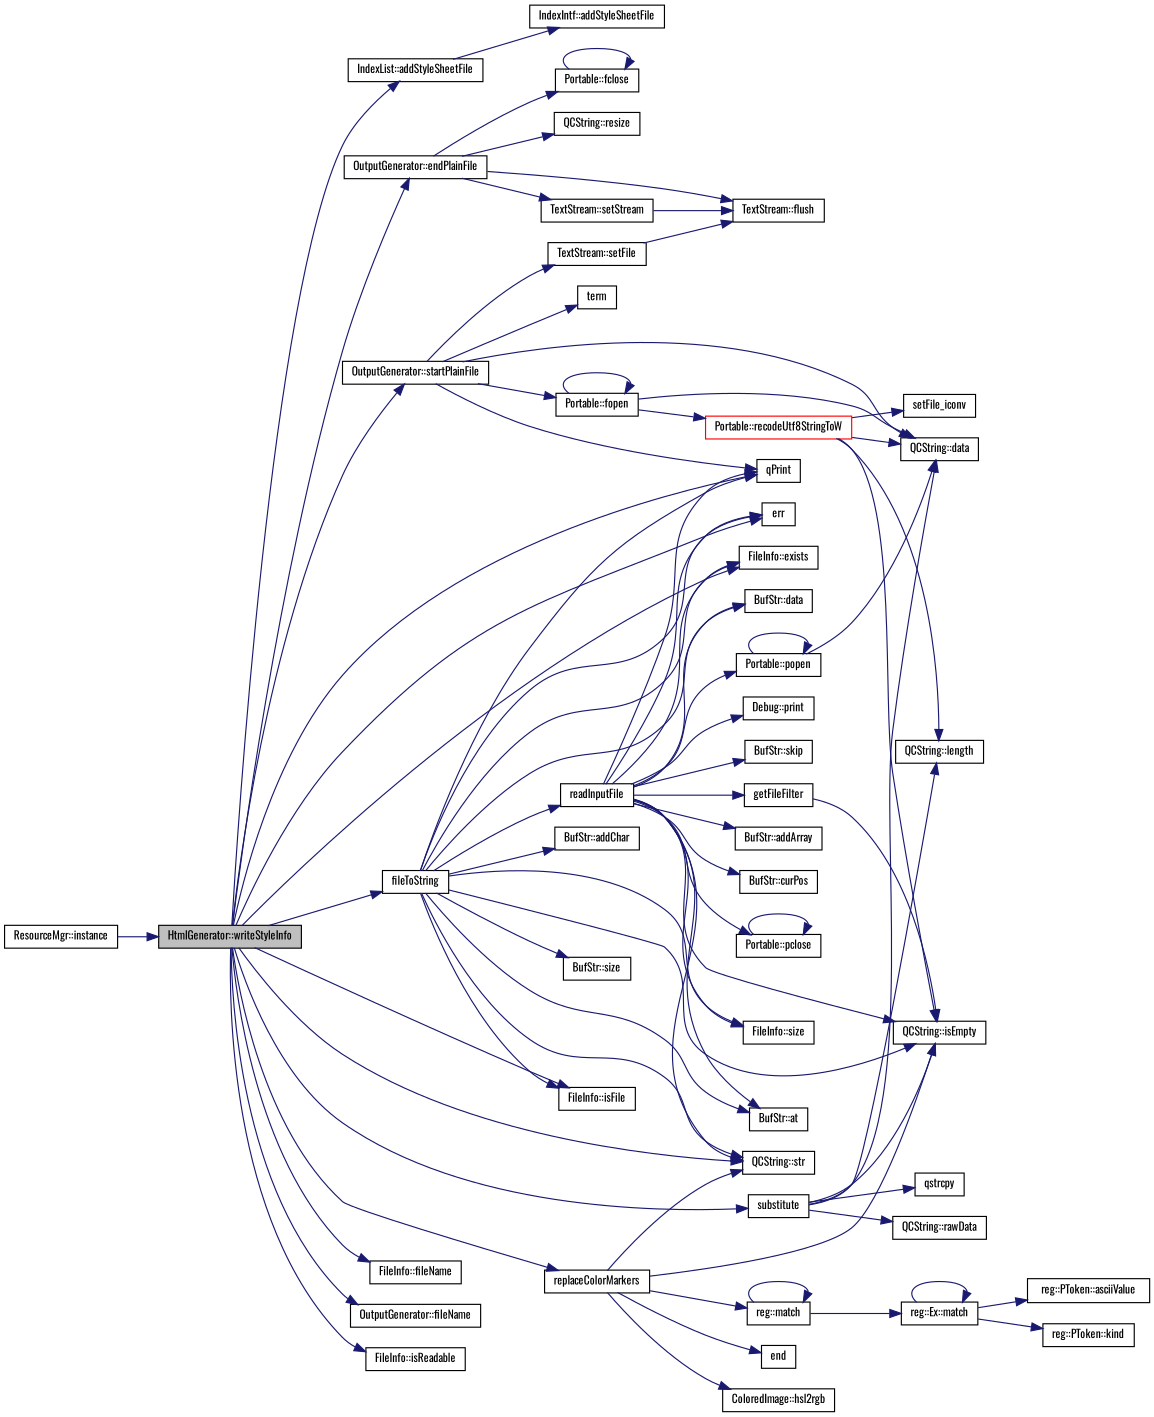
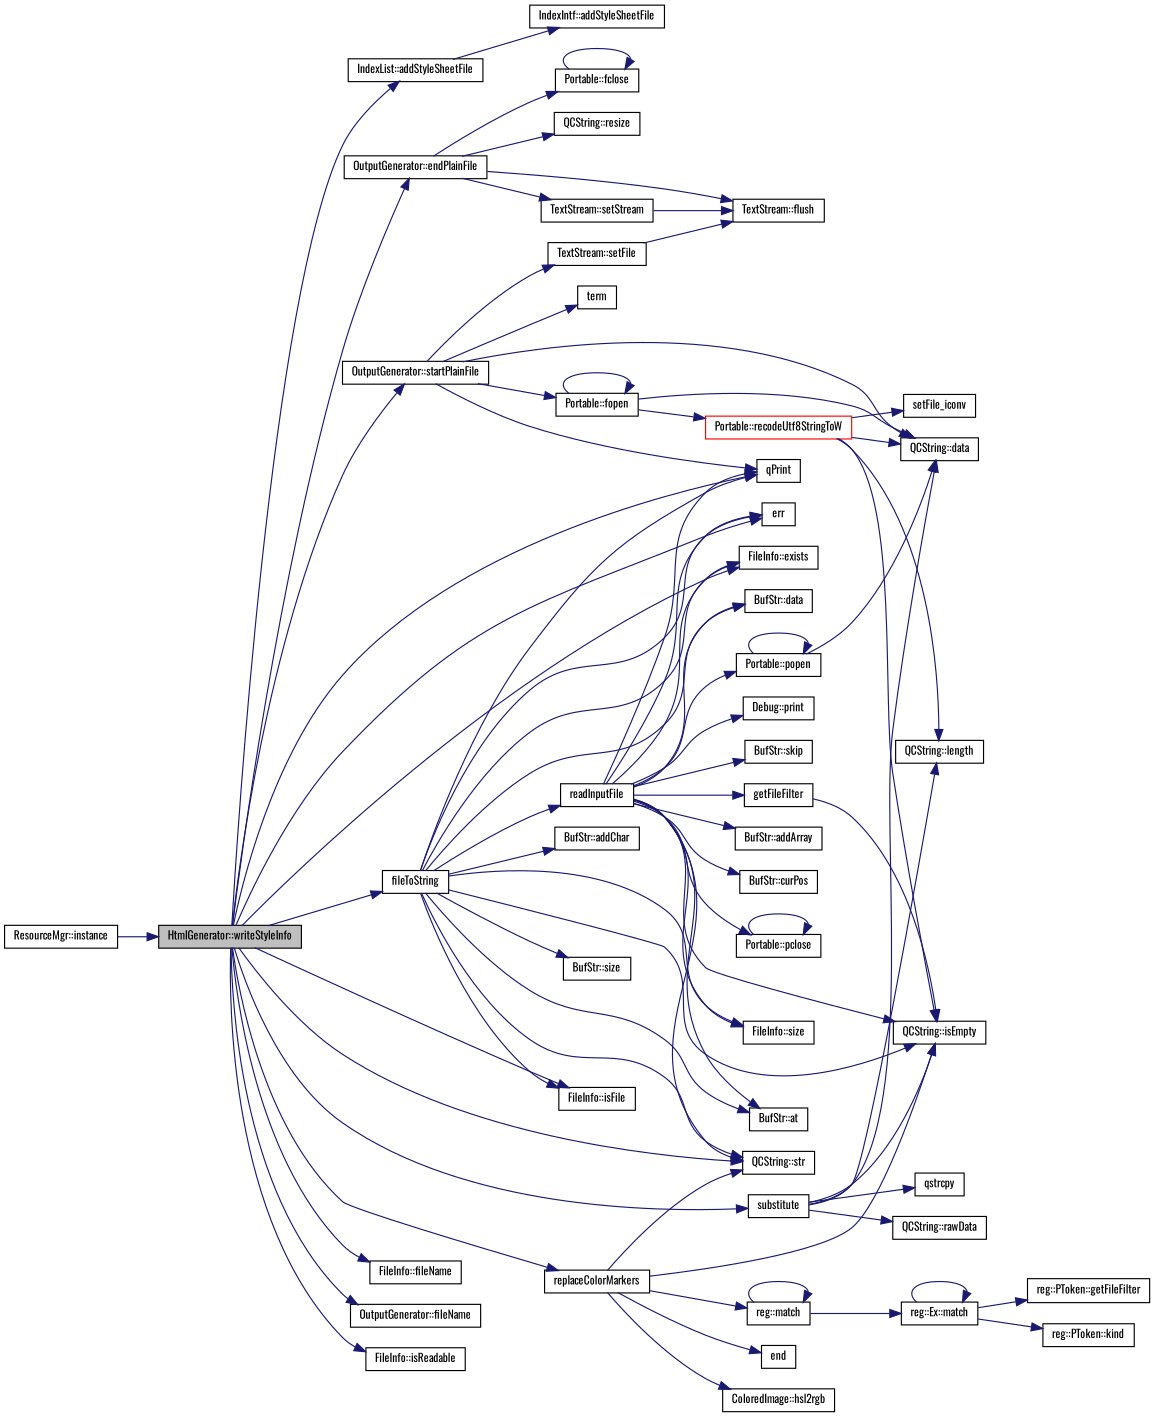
node "reg::PToken::asciiValue": label "reg::PToken::asciiValue" -> "reg::PToken::getFileFilter"
